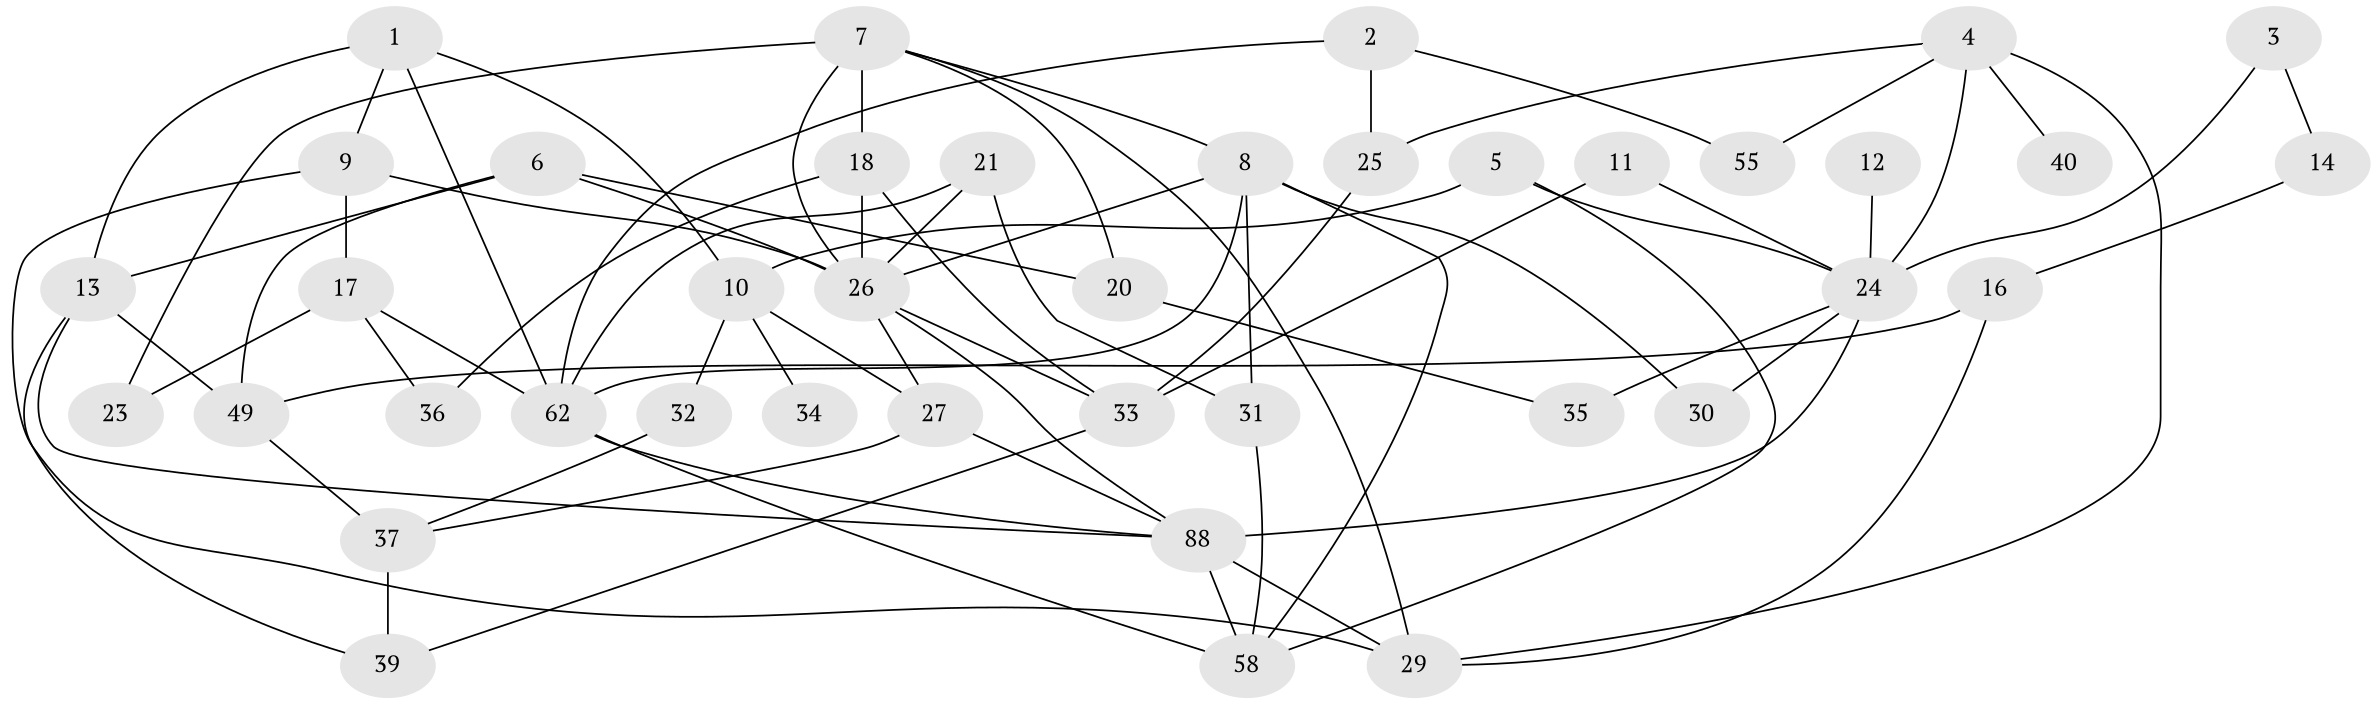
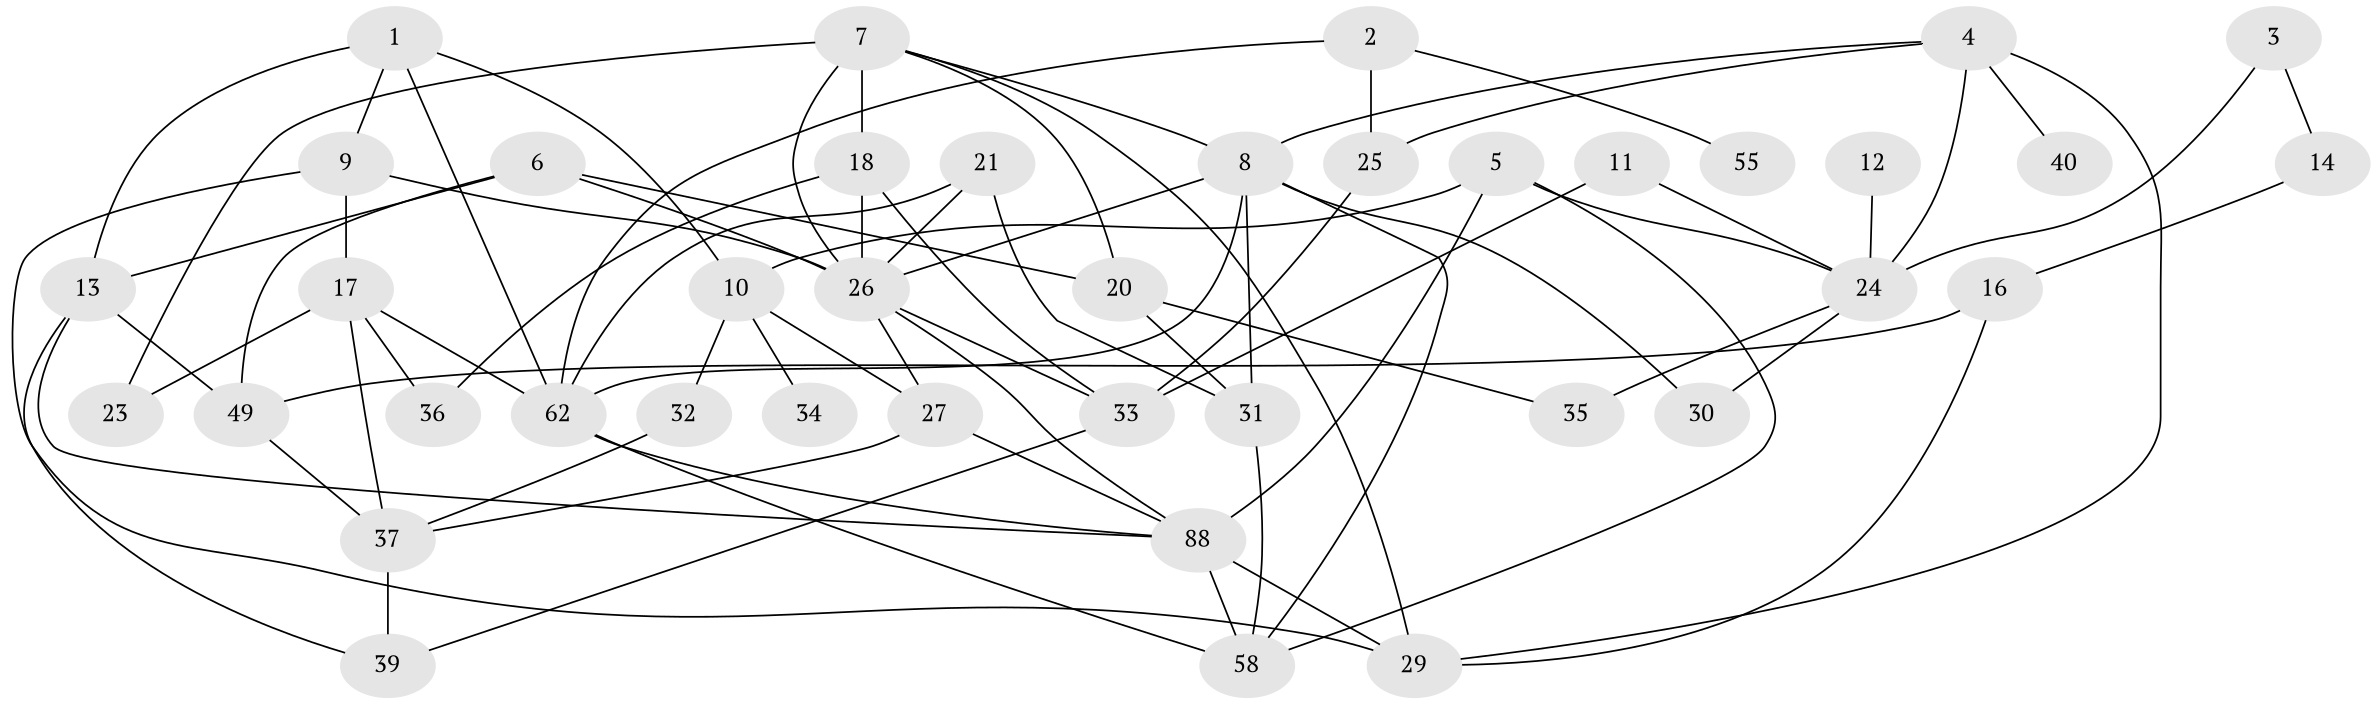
edge "4" -- "55": now "4" -- "8"
edge "20" -- "31": added
edge "17" -- "37": added
edge "24" -- "88": now "5" -- "88"
